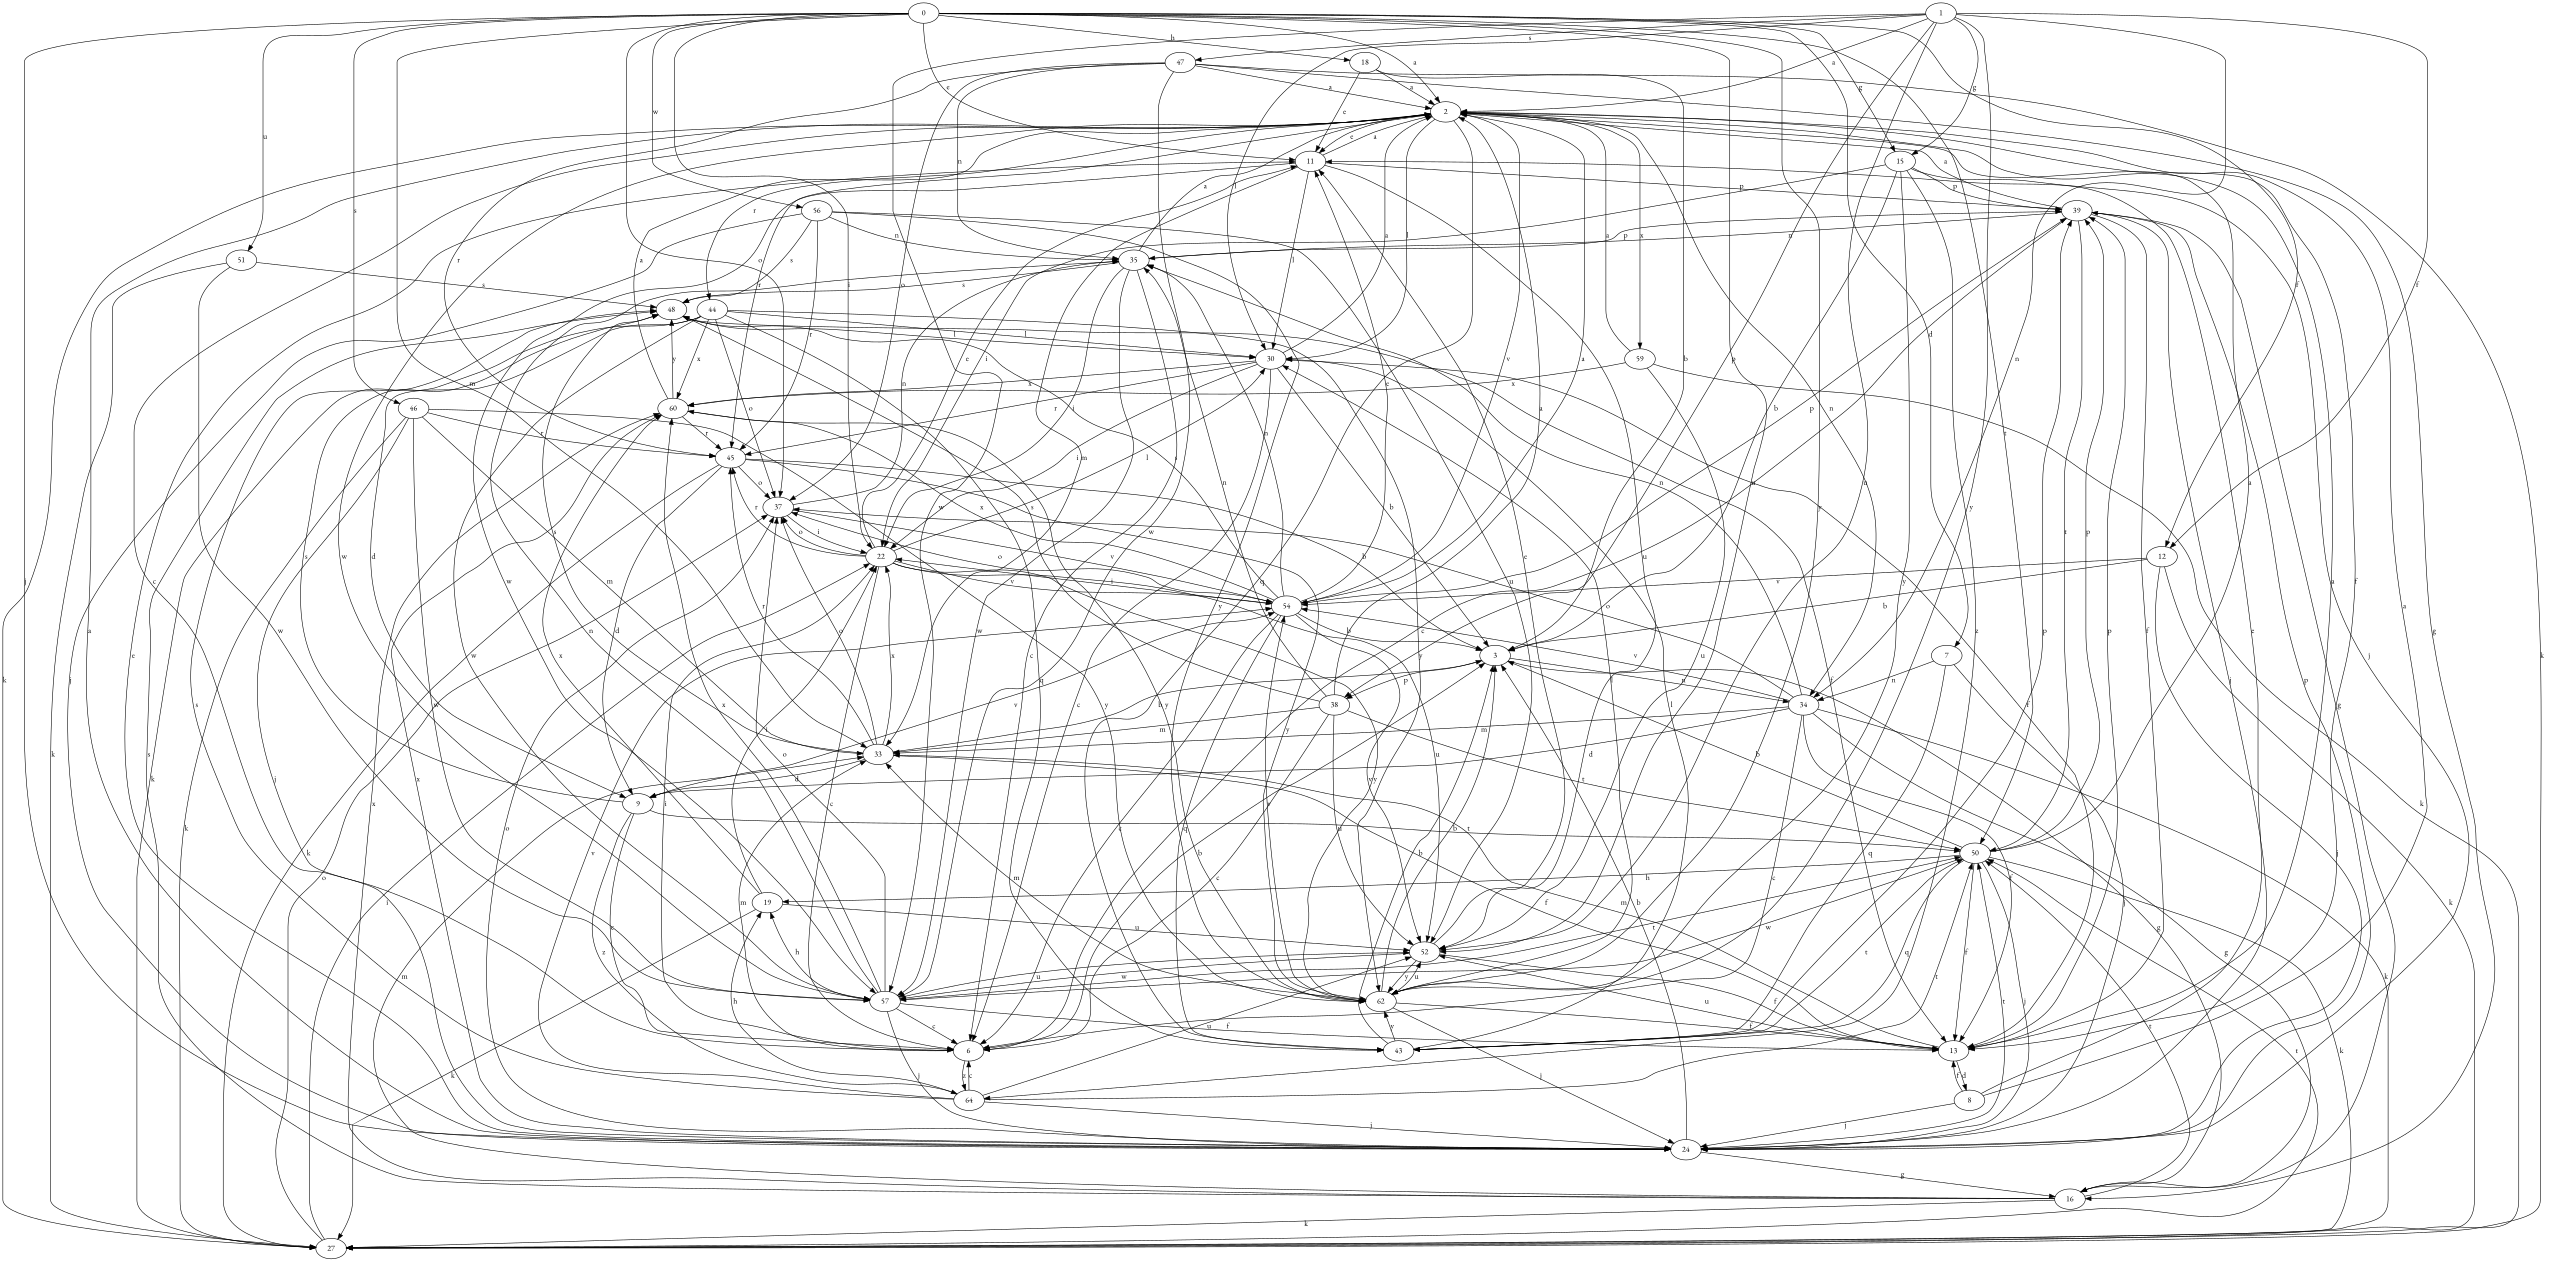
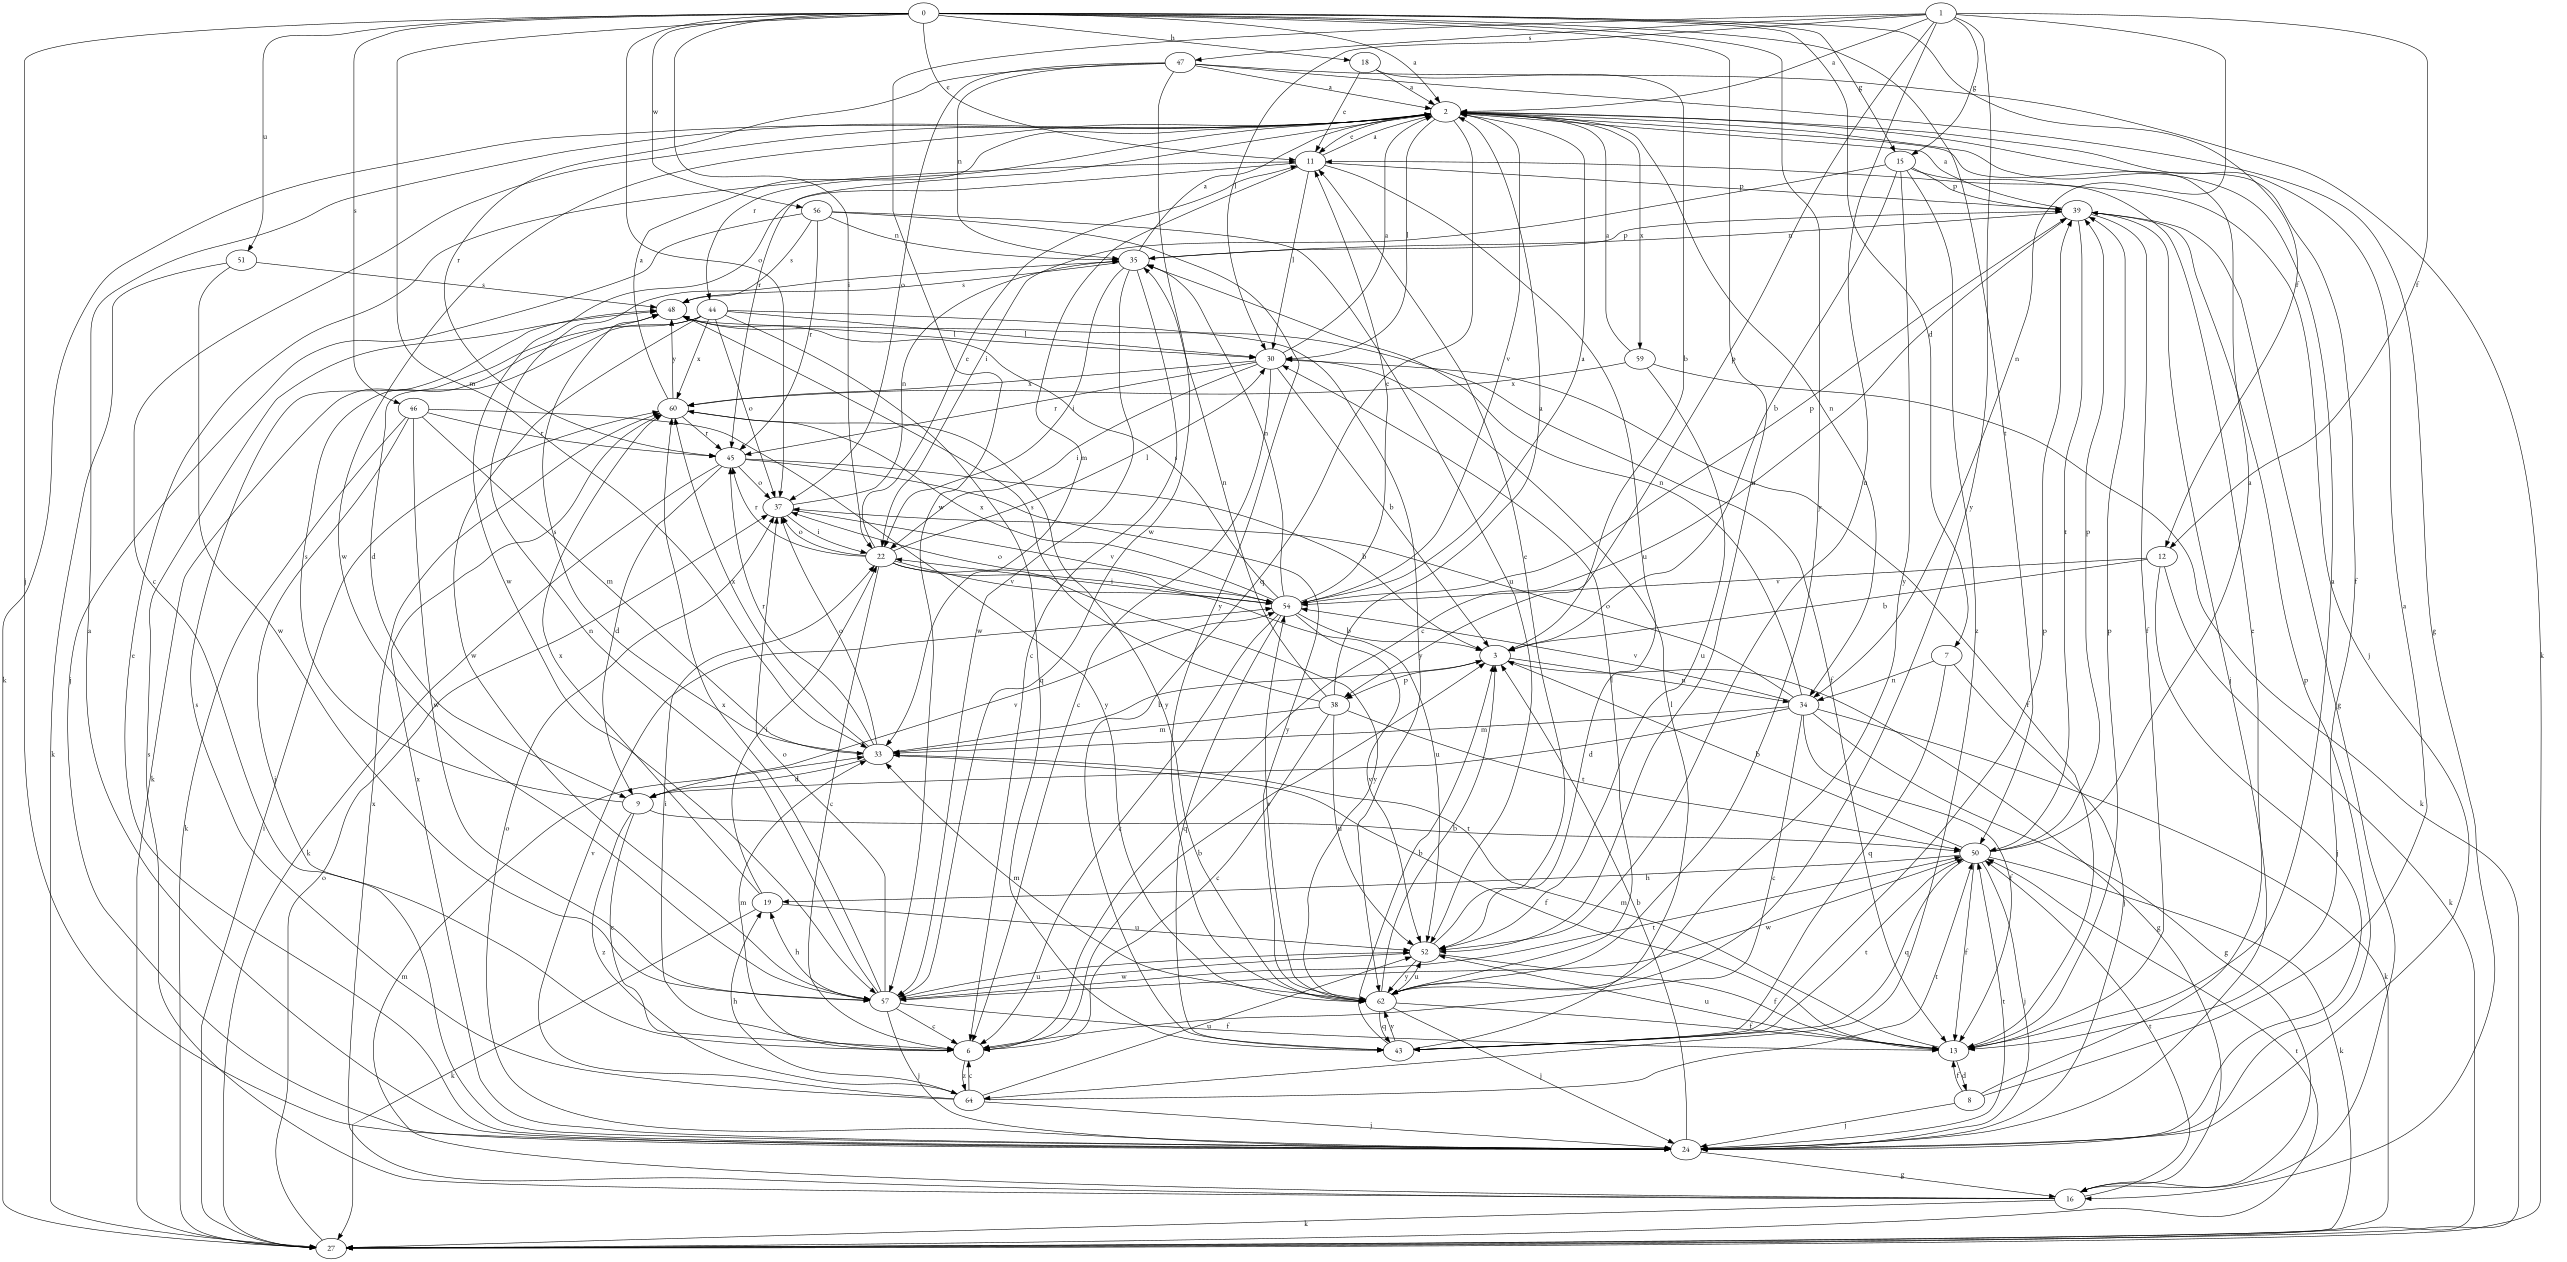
edge "33" -> "22": now "33" -> "60"
edge "27" -> "22": now "27" -> "60"
edge "62" -> "43": added, label "q"
